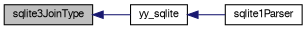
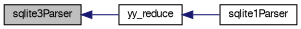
node "sqlite3JoinType": label "sqlite3JoinType" -> "sqlite3Parser"
node "yy_sqlite": label "yy_sqlite" -> "yy_reduce"
